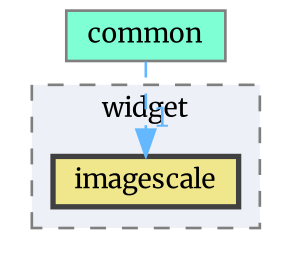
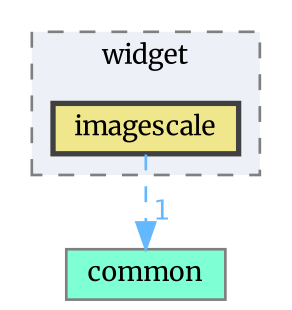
edge "common" -> "imagescale": reversed
